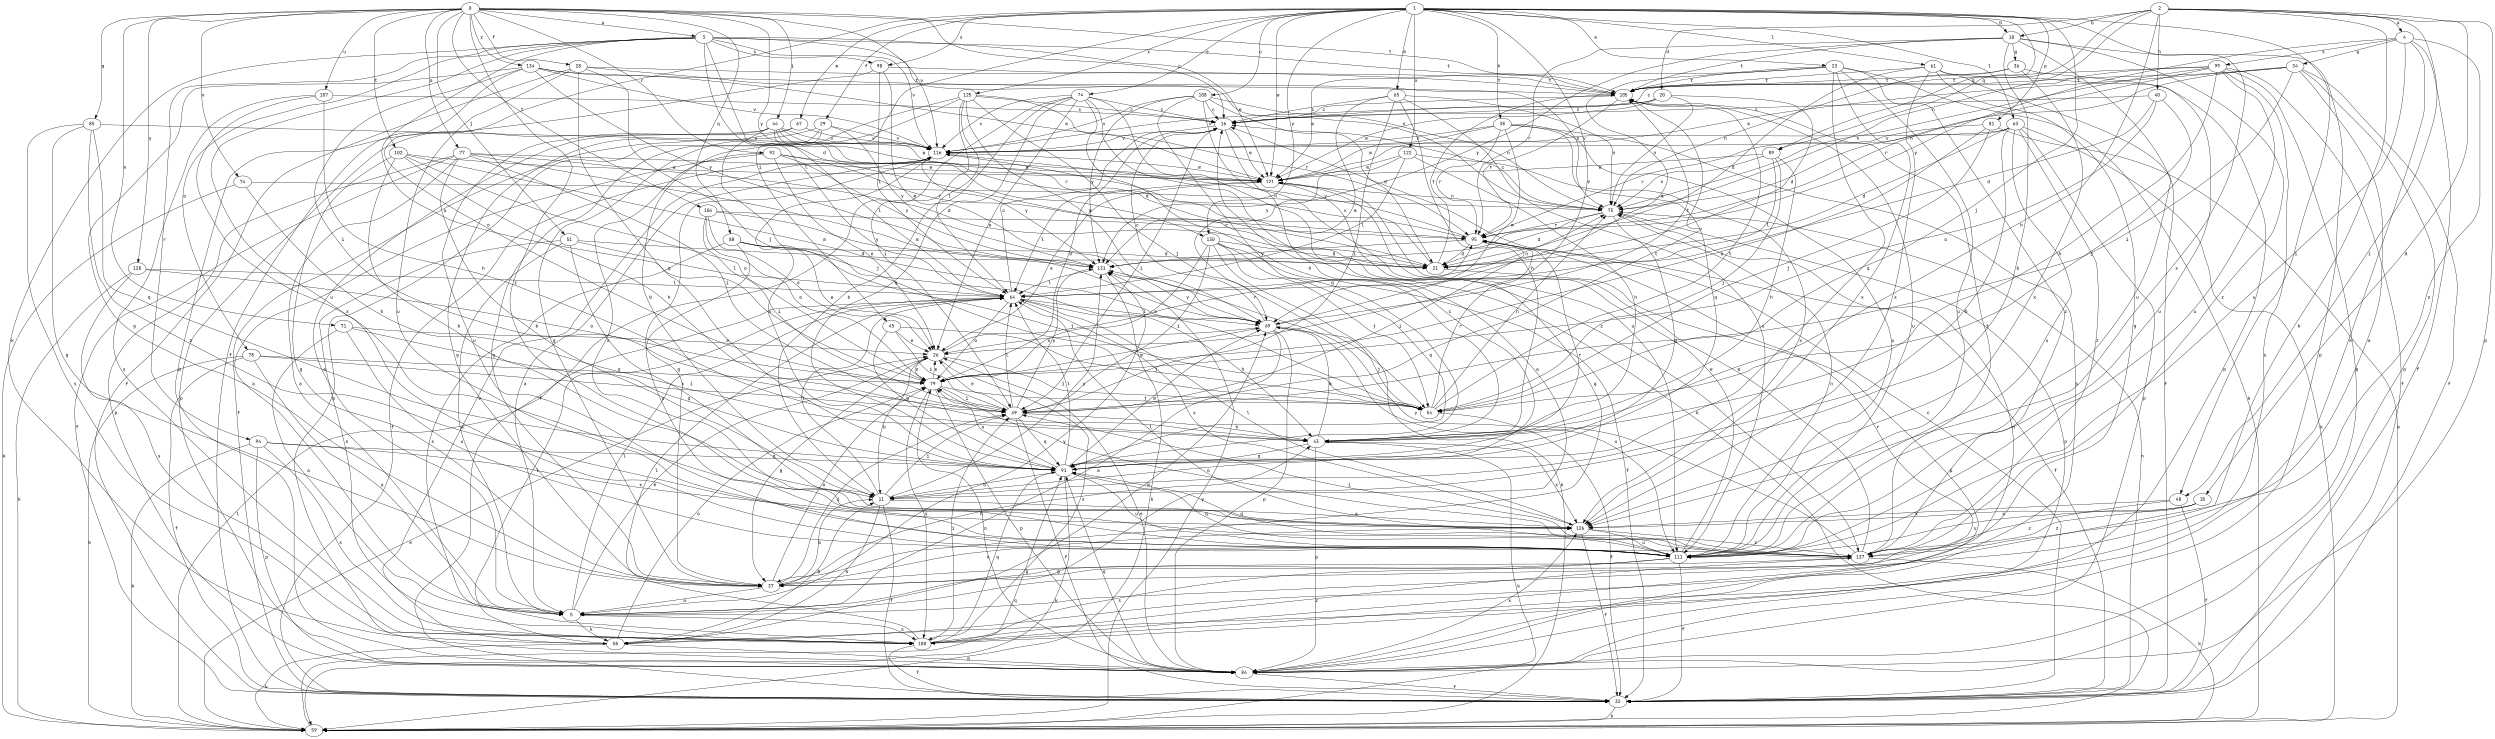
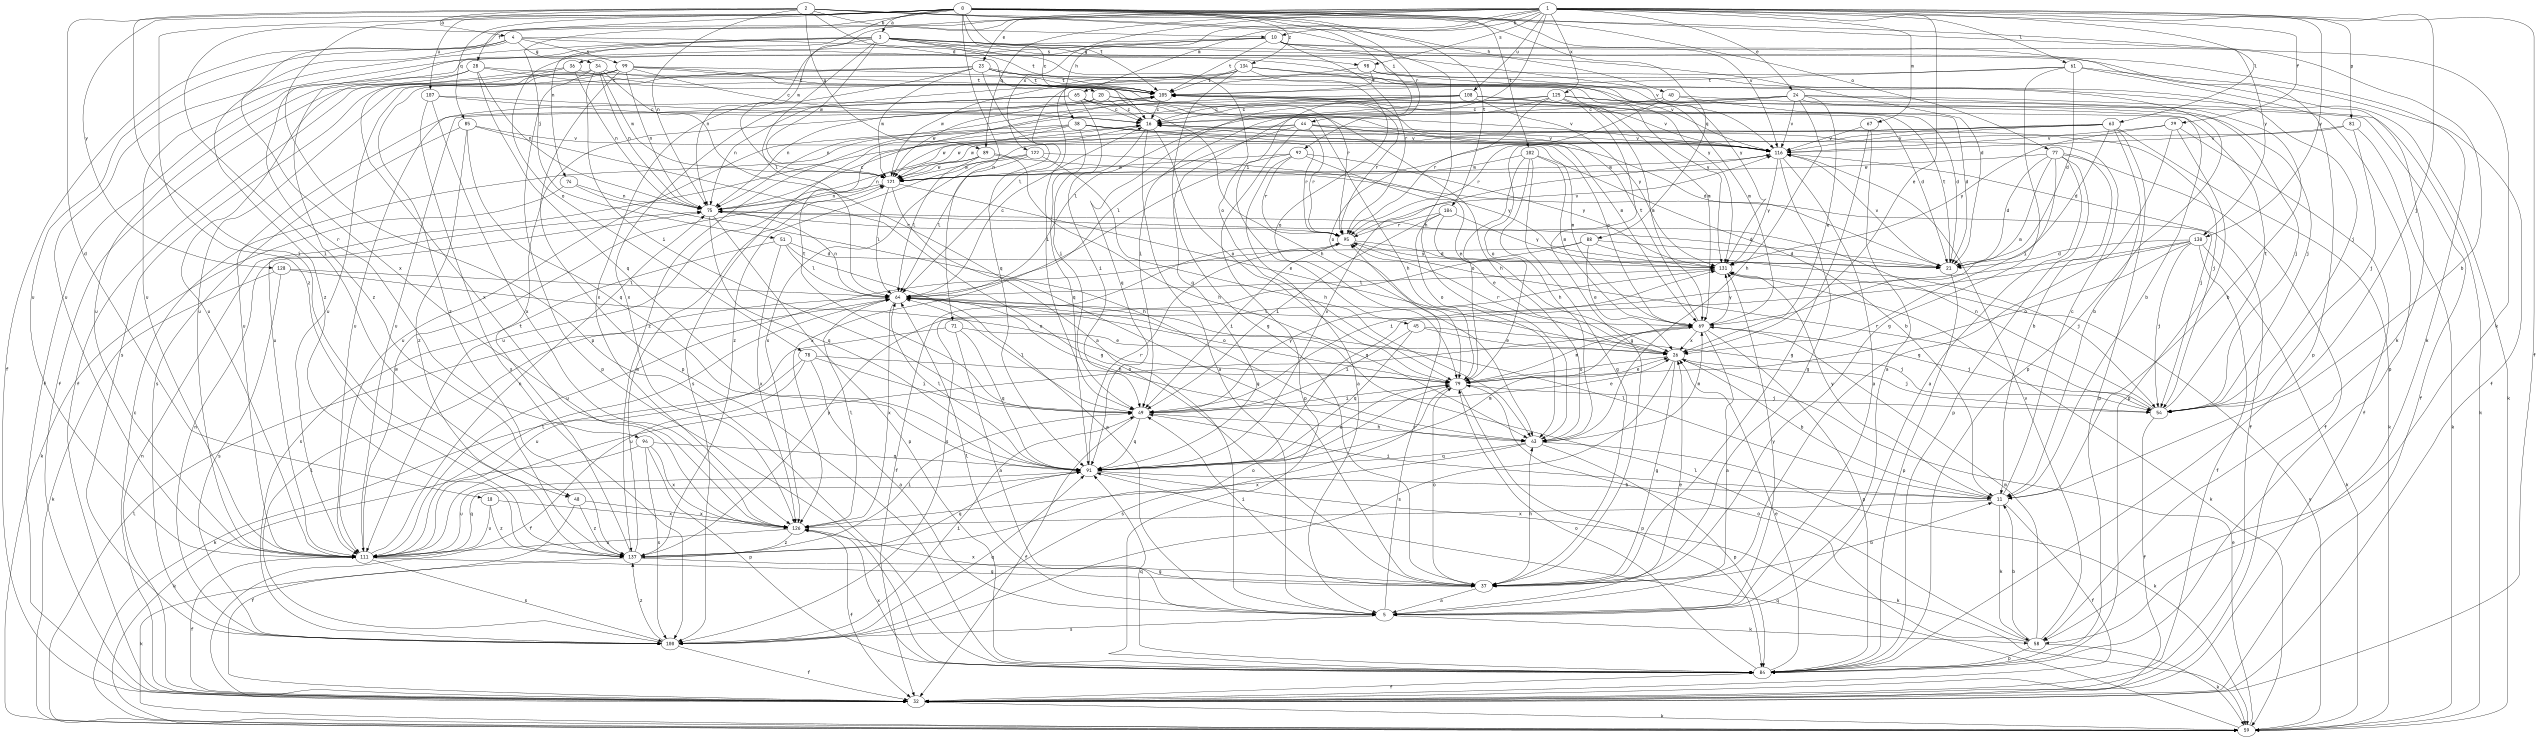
edge "77" -> "49": now "77" -> "26"
